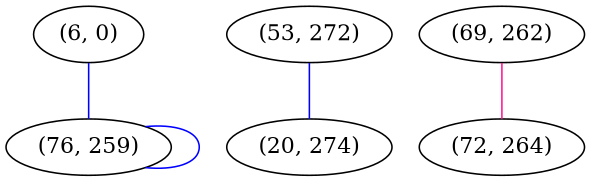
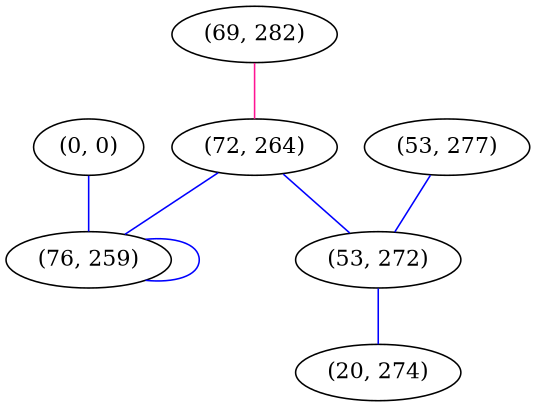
node "(6, 0)": label "(6, 0)" -> "(0, 0)"
node "(69, 262)": label "(69, 262)" -> "(69, 282)"
node "(53, 277)": added
edge "(72, 264)" -- "(76, 259)": added
edge "(72, 264)" -- "(53, 272)": added
